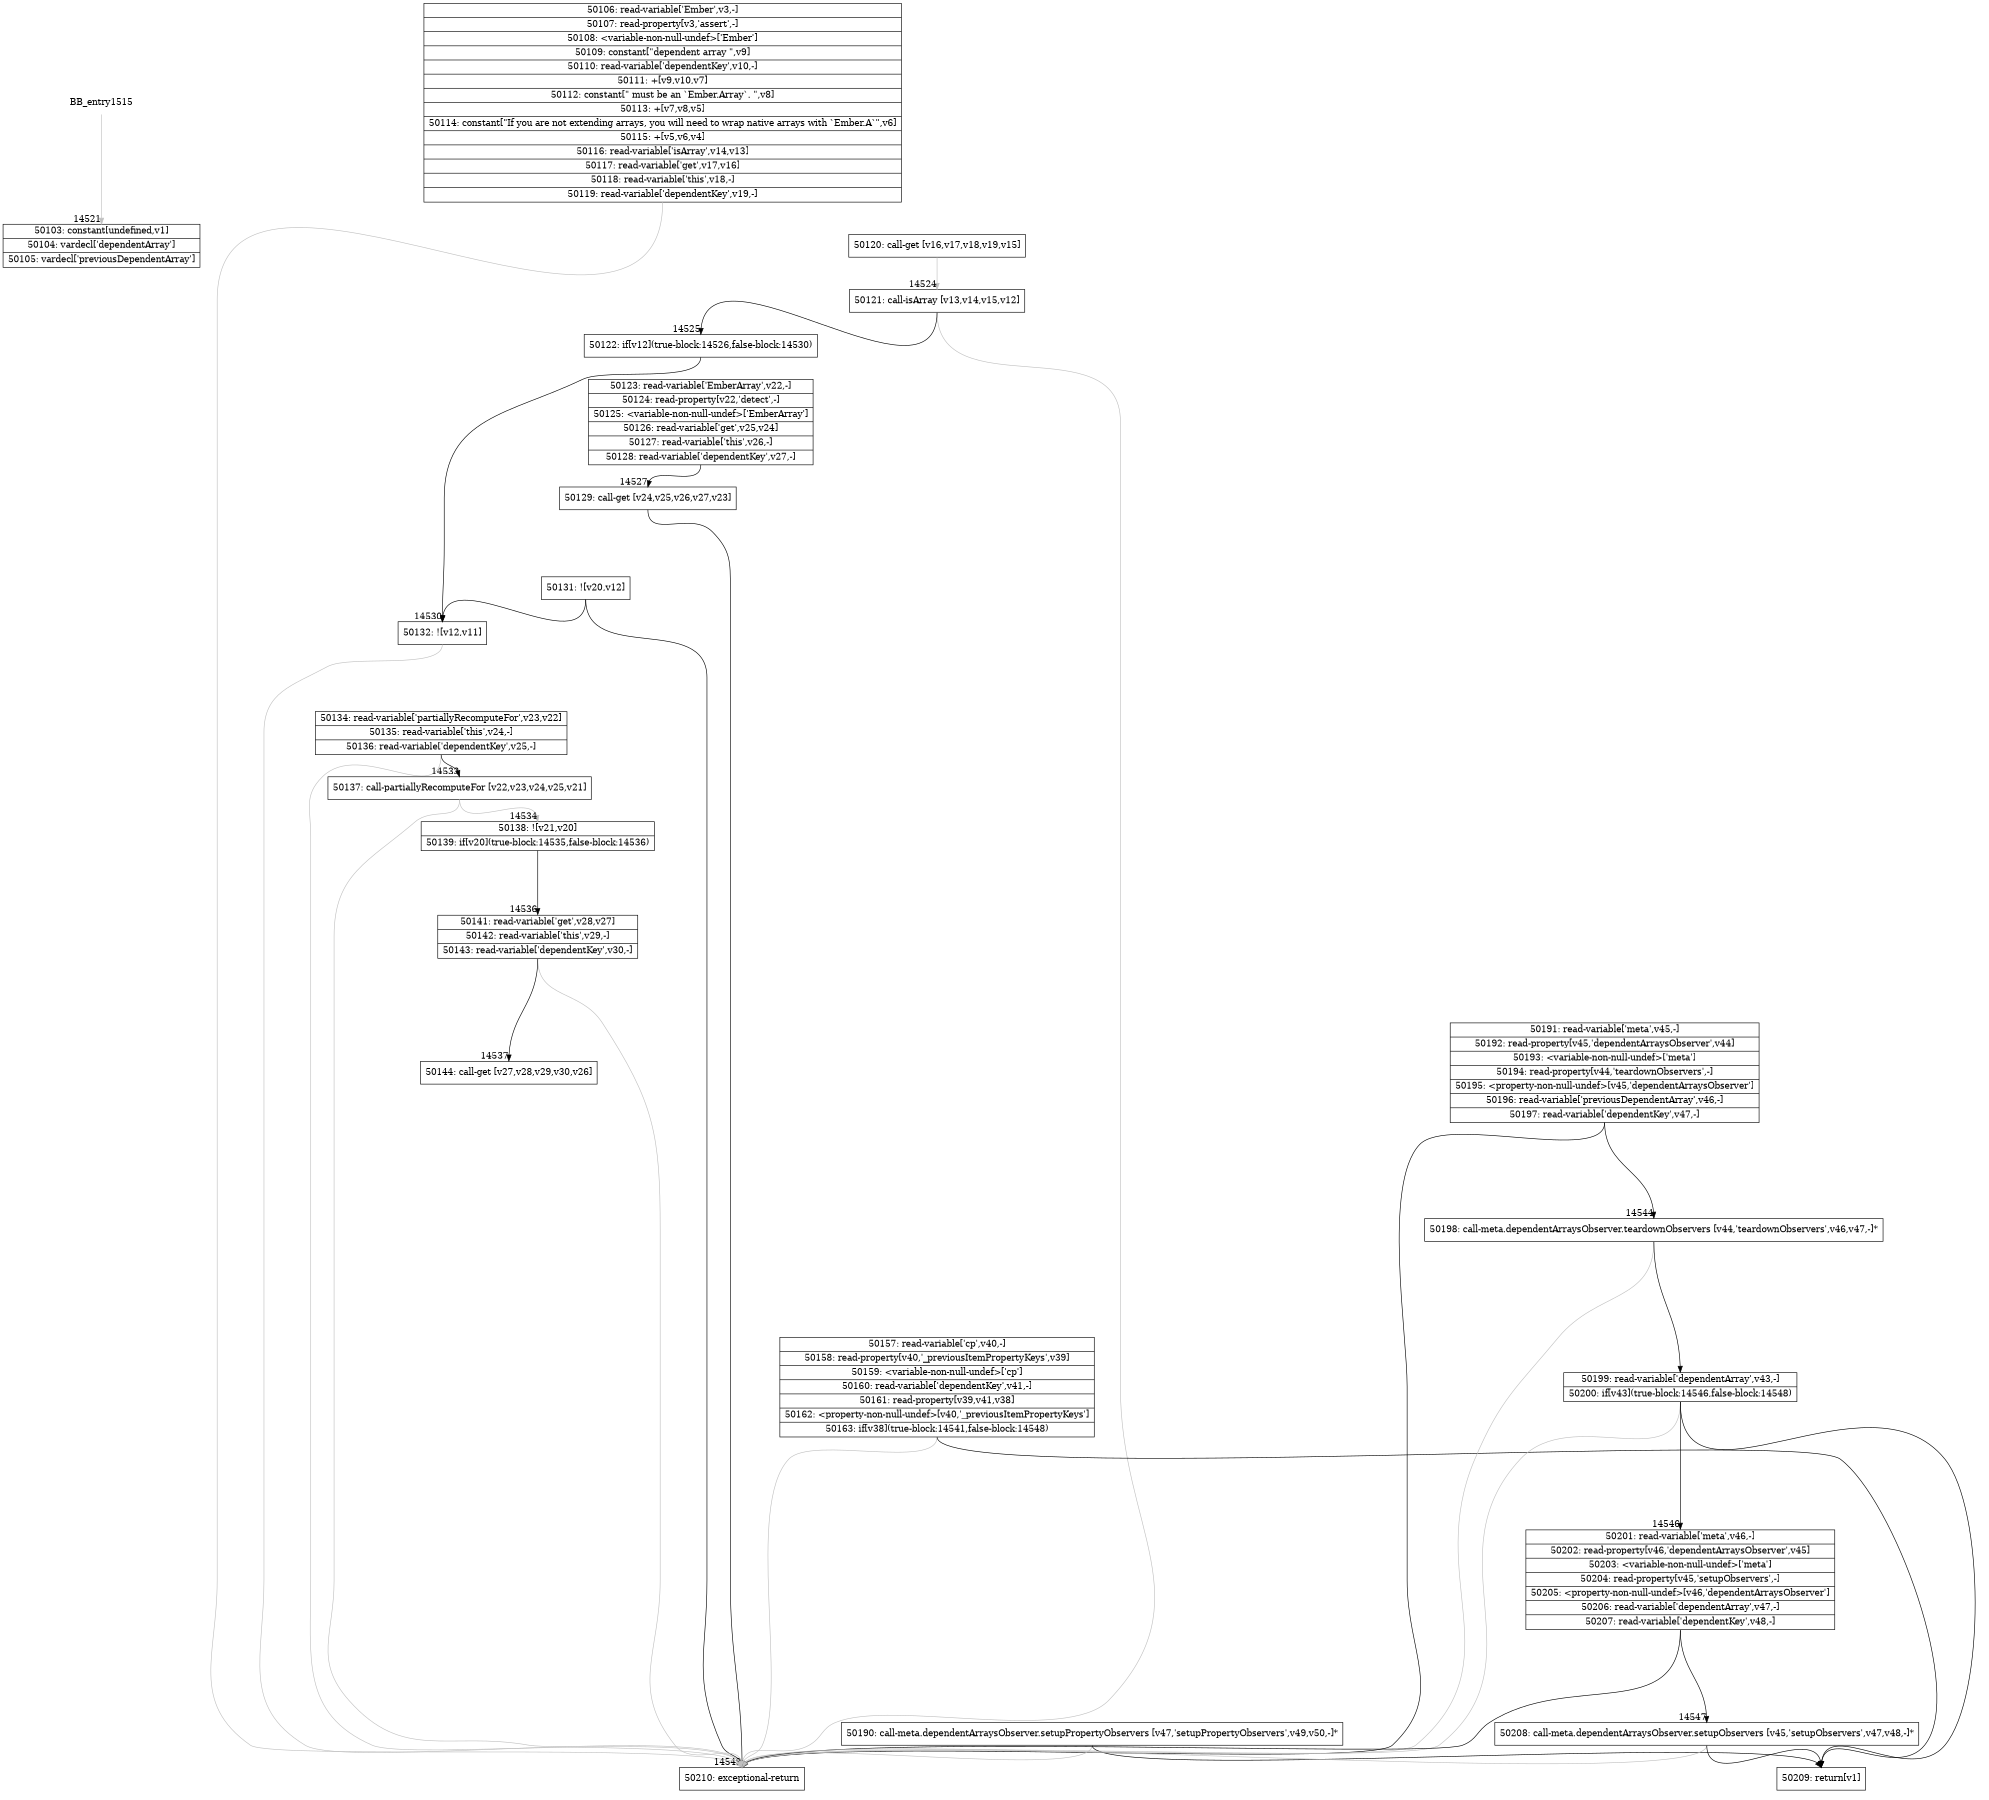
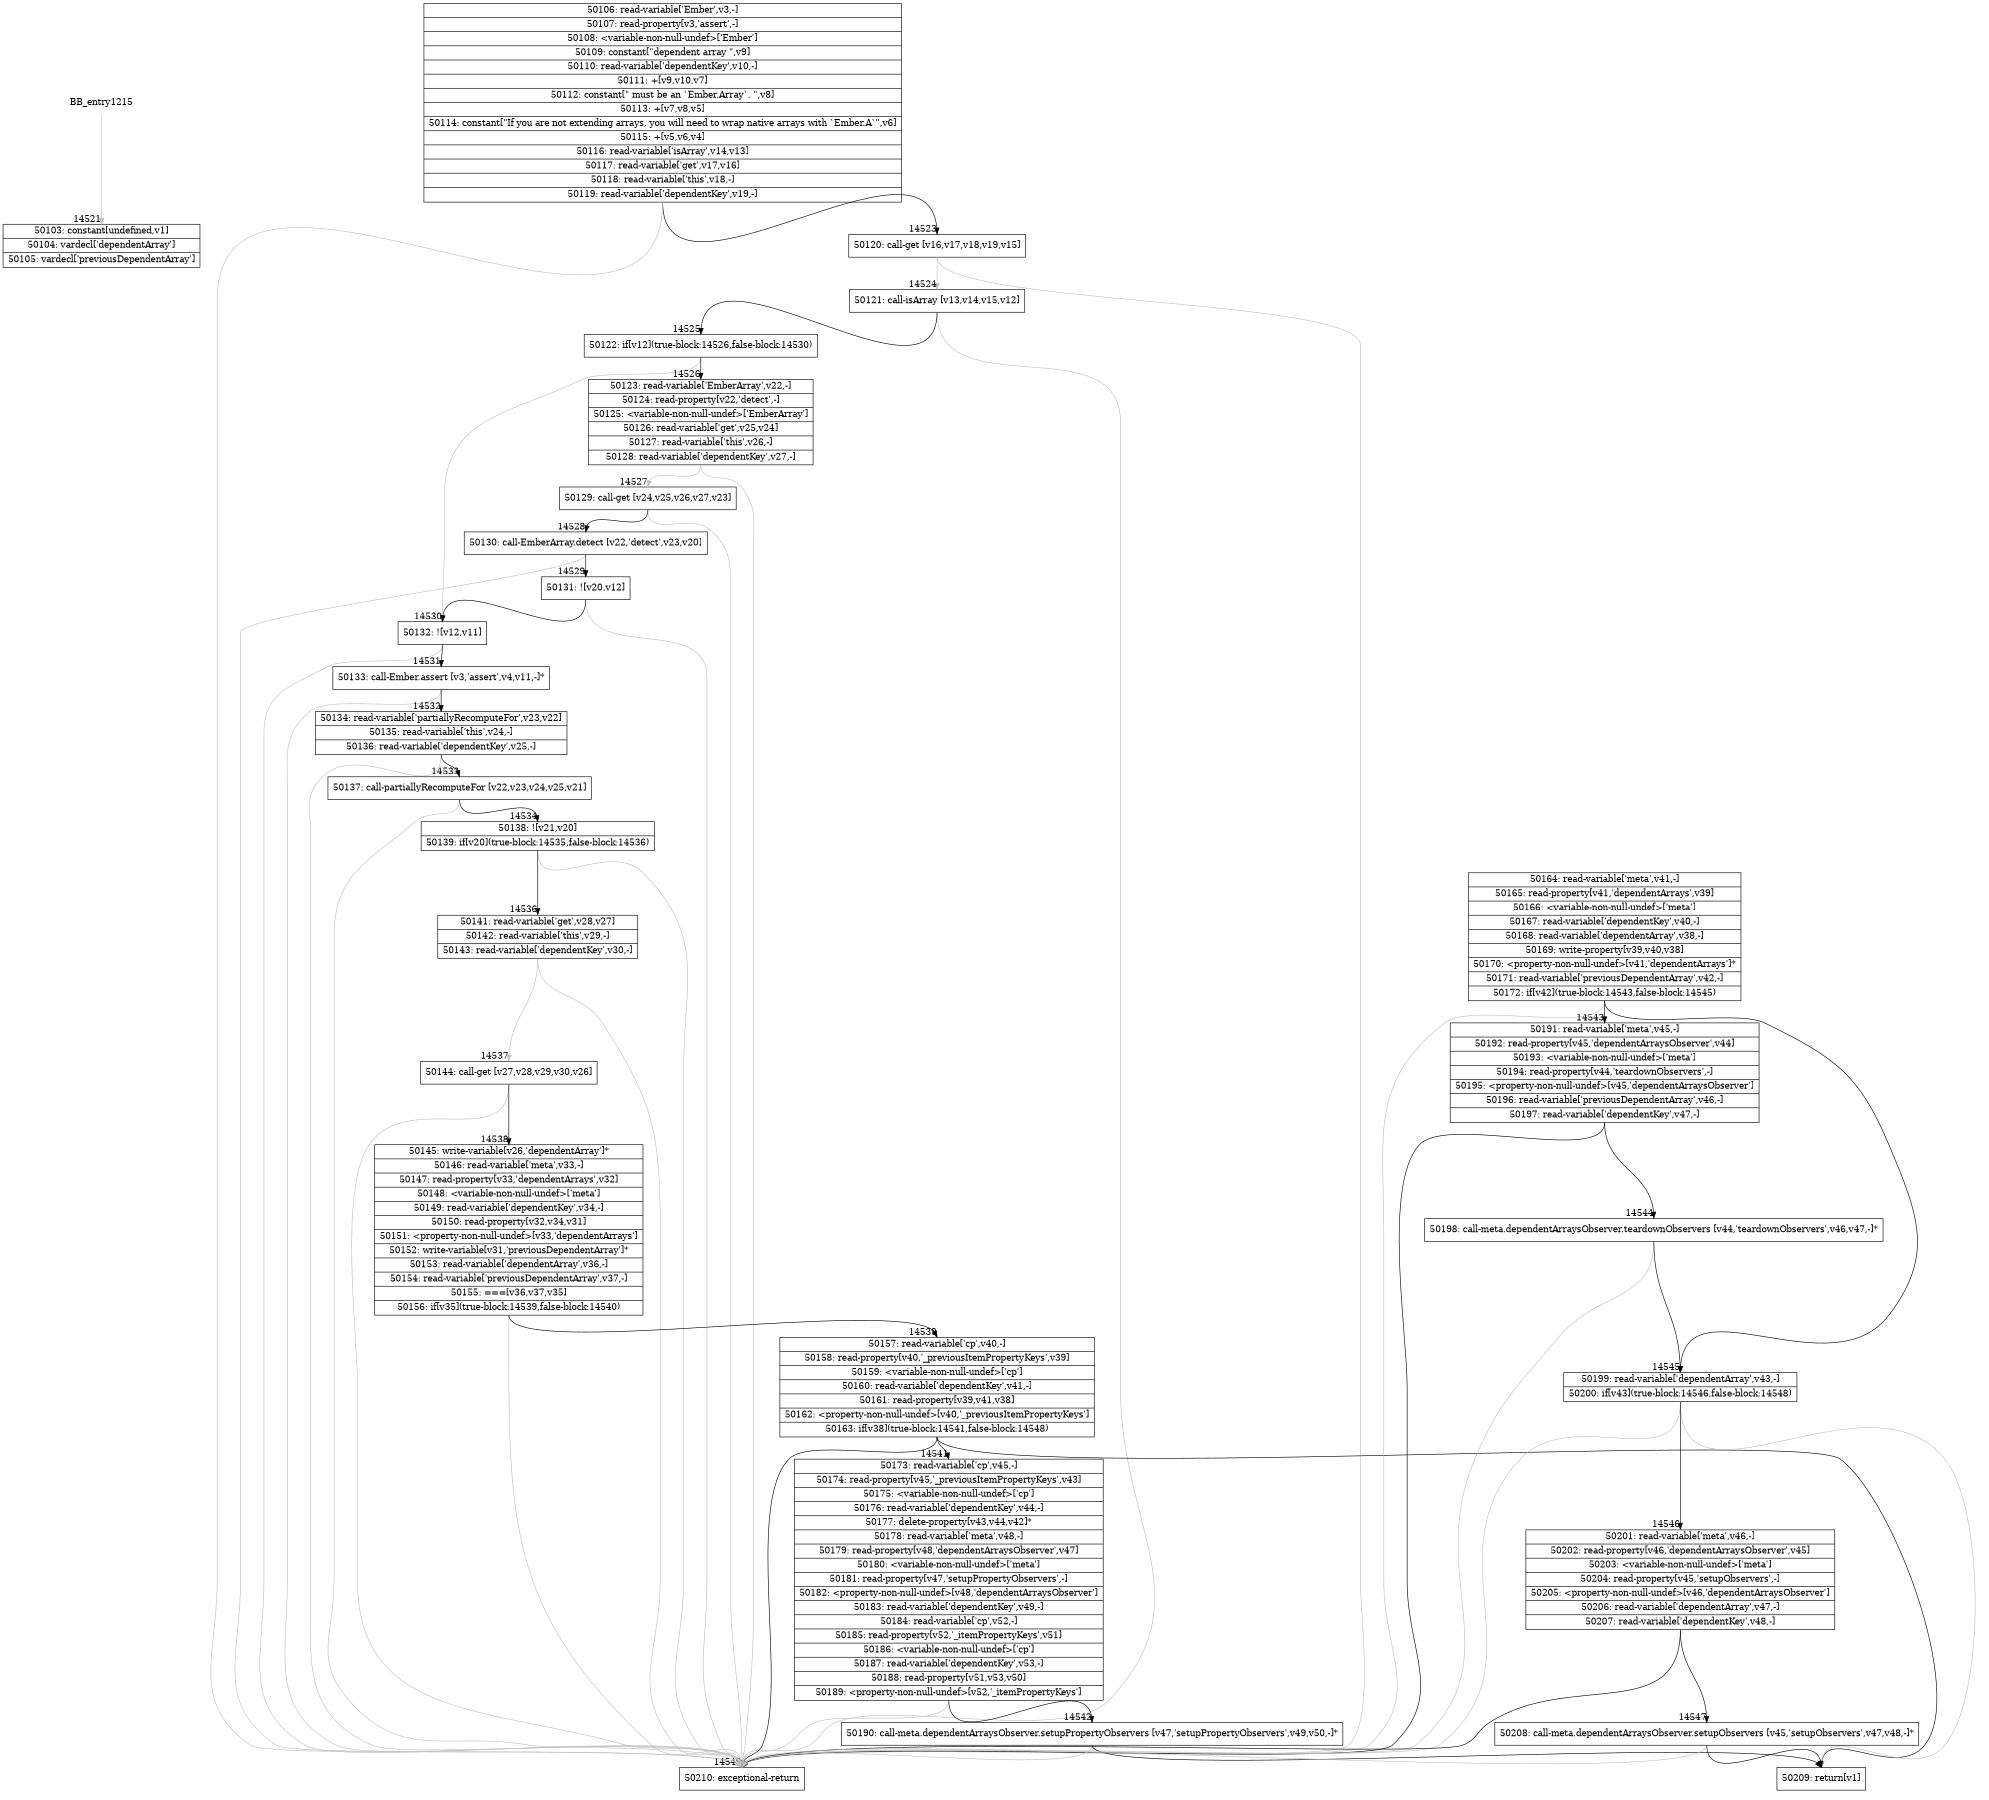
node "BB_entry1515": label "BB_entry1515" -> "BB_entry1215"
edge "50106: read-variable['Ember',v3,-]" -> "50120: call-get [v16,v17,v18,v19,v15]": added
edge "50122: if[v12](true-block:14526,false-block:14530)" -> "50123: read-variable['EmberArray',v22,-]": added
edge "50122: if[v12](true-block:14526,false-block:14530)" -> "50132: ![v12,v11]": color black -> gray
edge "50123: read-variable['EmberArray',v22,-]" -> "50129: call-get [v24,v25,v26,v27,v23]": color black -> gray
node "50130: call-EmberArray.detect [v22,'detect',v23,v20]": added
node "50133: call-Ember.assert [v3,'assert',v4,v11,-]*": added
edge "50137: call-partiallyRecomputeFor [v22,v23,v24,v25,v21]" -> "50138: ![v21,v20]": color gray -> black
node "50164: read-variable['meta',v41,-]": added
edge "50141: read-variable['get',v28,v27]" -> "50144: call-get [v27,v28,v29,v30,v26]": color black -> gray
edge "50123: read-variable['EmberArray',v22,-]" -> "50210: exceptional-return": added
edge "50129: call-get [v24,v25,v26,v27,v23]" -> "50210: exceptional-return": color black -> gray
edge "50120: call-get [v16,v17,v18,v19,v15]" -> "50210: exceptional-return": added
edge "50131: ![v20,v12]" -> "50210: exceptional-return": color black -> gray
node "50145: write-variable[v26,'dependentArray']*": added
edge "50138: ![v21,v20]" -> "50210: exceptional-return": added
edge "50144: call-get [v27,v28,v29,v30,v26]" -> "50210: exceptional-return": added
edge "50199: read-variable['dependentArray',v43,-]" -> "50209: return[v1]": color black -> gray
edge "50157: read-variable['cp',v40,-]" -> "50210: exceptional-return": color gray -> black
node "50173: read-variable['cp',v45,-]": added
